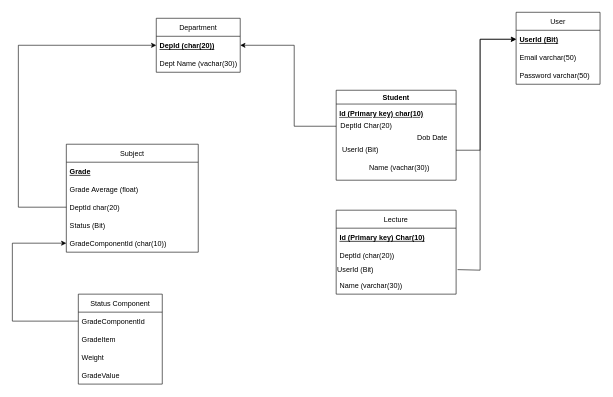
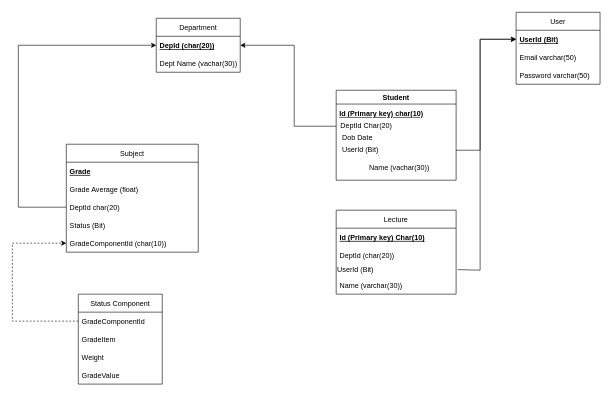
node "Dob Date": moved (432, 138) -> (357, 138)
edge "GradeComponentId" -> "GradeComponentId (char(10))": style solid -> dashed
